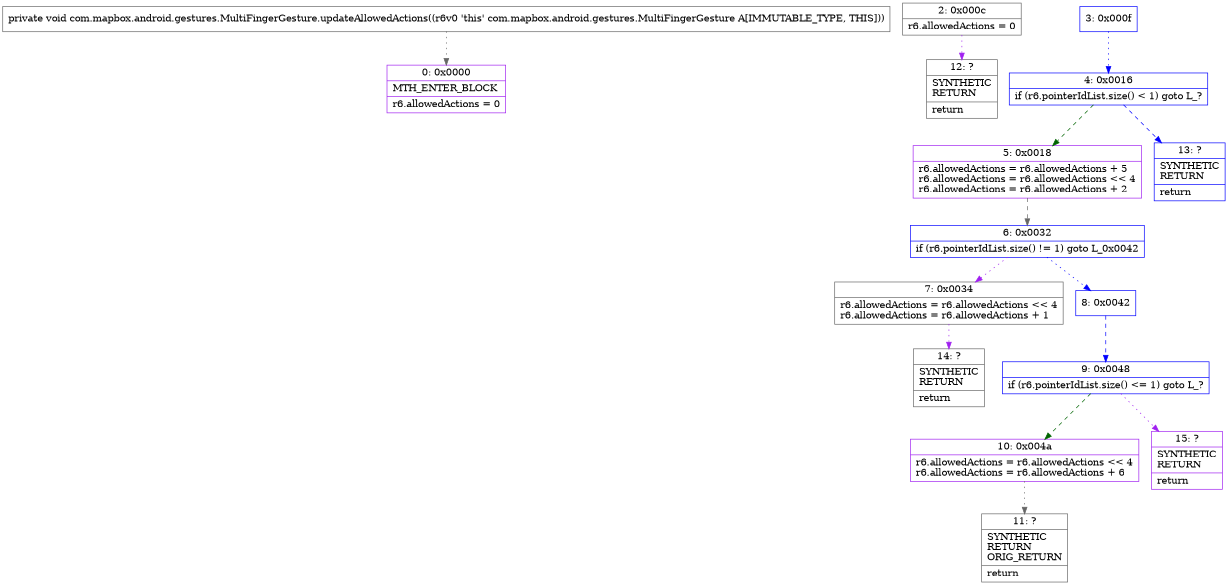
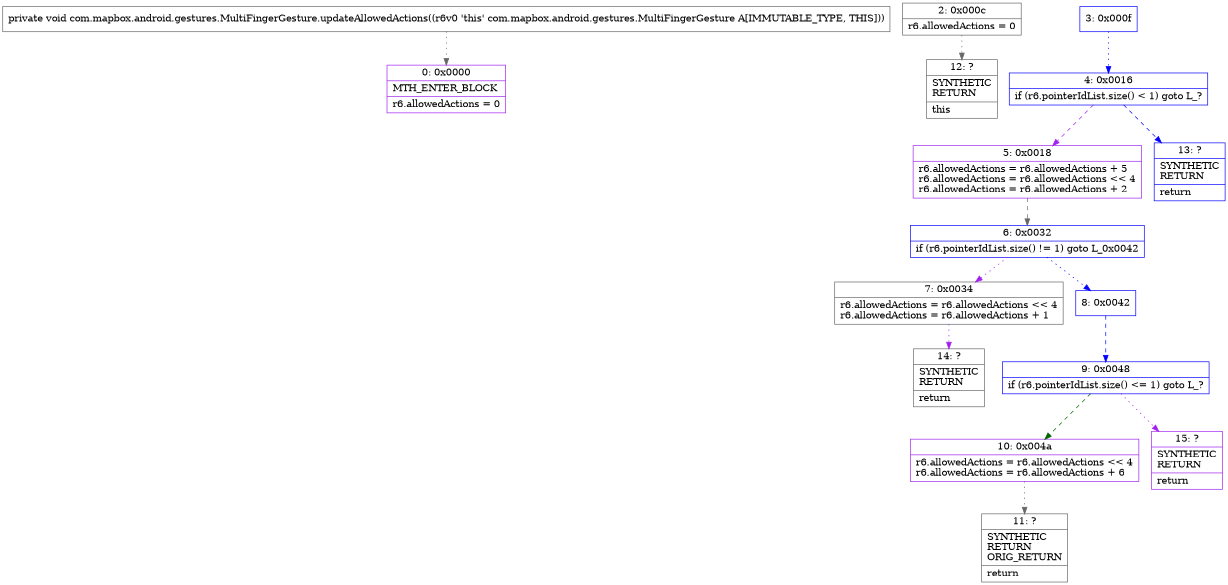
edge "2: 0x000c" -> "12: ?": color purple -> gray40
node "12: ?": text "return" -> "this"
edge "4: 0x0016" -> "5: 0x0018": color darkgreen -> purple
